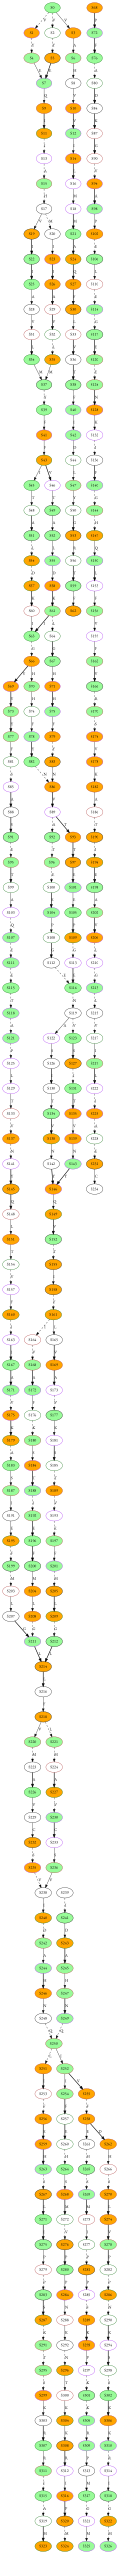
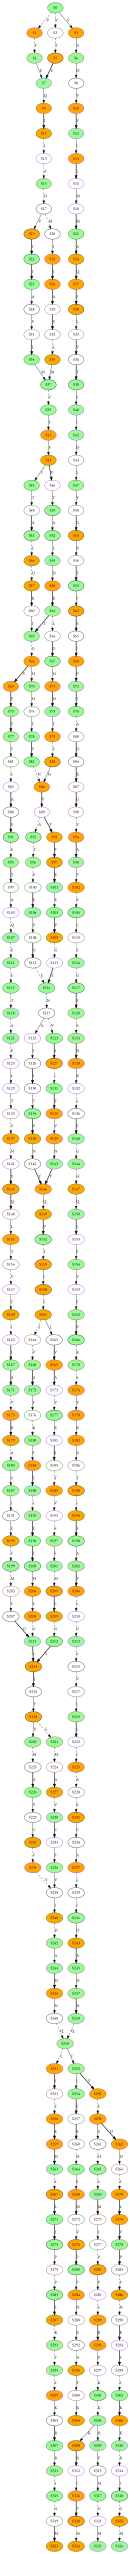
edge "S132" -> "S136": label "I" -> "L"
node "S65": added
node "S237": added
edge "S304" -> "S308": now "S305" -> "S308"
